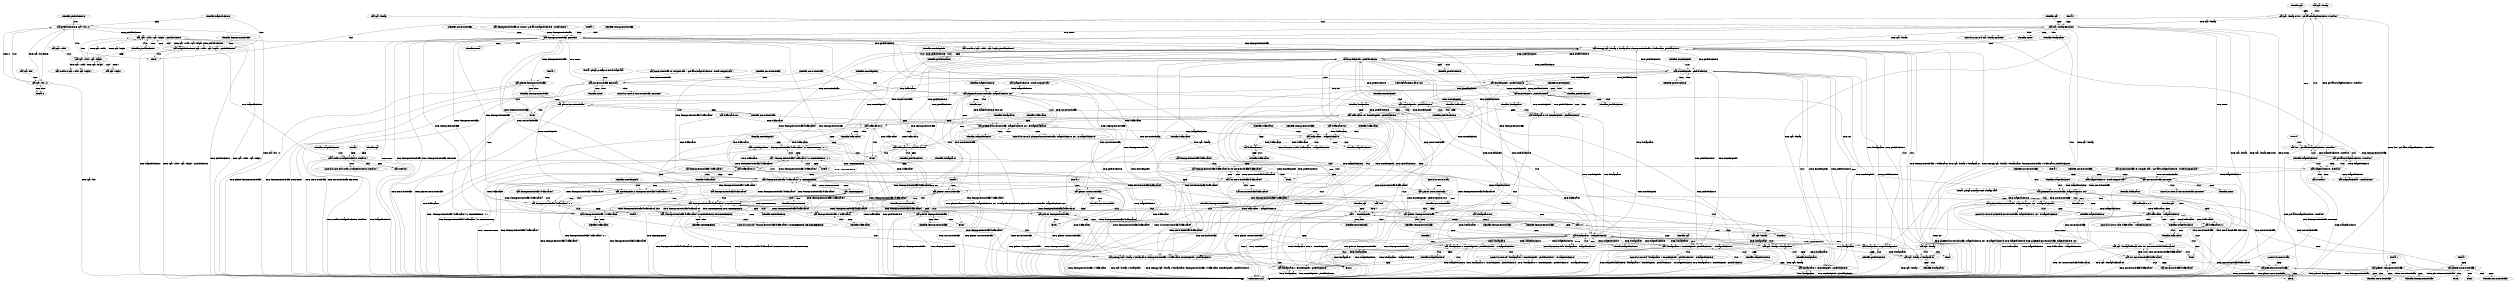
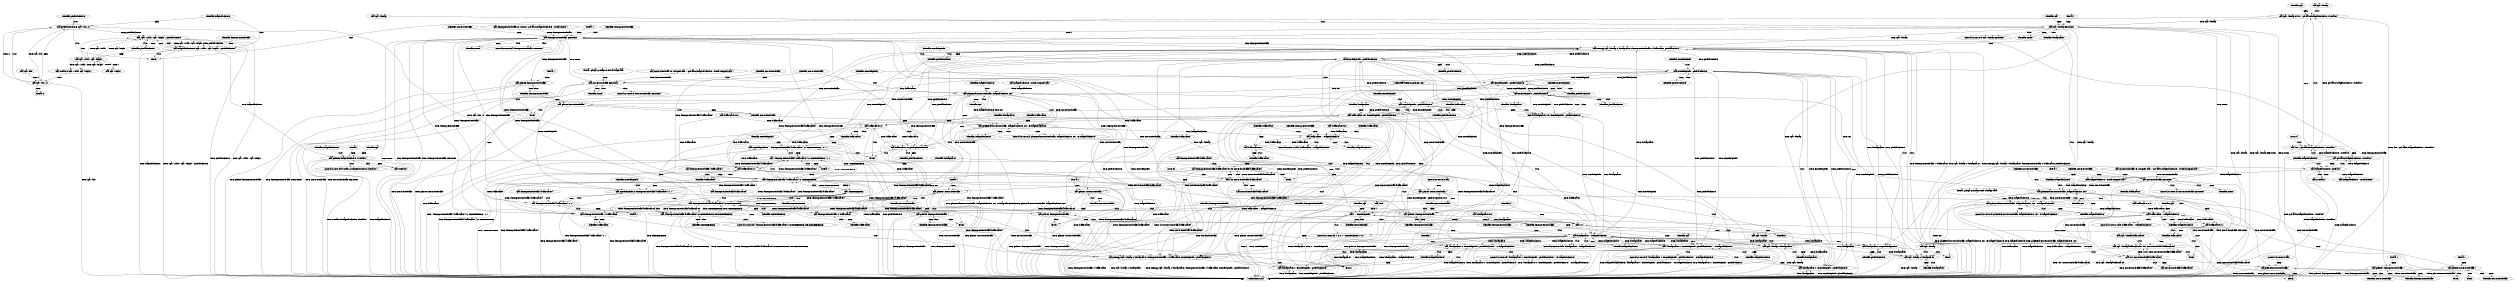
edge "(Call,tga->bitmap == NULL)" -> "(Call,decompression_buffer == NULL)": label "DDG: NULL" -> "DDG: i"
node "(Call,tga->width)": removed
node "(ControlStructure,if (decompression_buffer == NULL))": added
node "(Call,overflow2(tga->width * tga->height, pixel_block_size))": removed
edge "(Call,pixel_block_size = (tga->bits / 8))" -> "(Call,tga->bits / 8)": label "FLAG: " -> "CFG: "
edge "(Call,tga->height)" -> "(Call,tga->width * tga->height)": label "AST: " -> "NULL: "
edge "(Call,tga->bits)" -> "(Call,tga->bits / 8)": label "AST: " -> "DDG: i"
node "(MethodParameterIn,caret *ctx)": label "(MethodParameterIn,caret *ctx)" -> "(MethodParameterIn,gdIOCtx *ctx)"
edge "(Literal,8)" -> "(Call,tga->bits / 8)": now "(Call,overflow2(tga->width, tga->height))" -> "(Call,tga->bits / 8)"
node "(Call,bitmap_caret += (encoded_pixels * pixel_block_size))": label "(Call,bitmap_caret += (encoded_pixels * pixel_block_size))" -> "(Literal,bitmap_caret += (encoded_pixels * pixel_block_size))"
edge "(Call,decompression_buffer == NULL)" -> "(Call,decompression_buffer[buffer_caret] & TGA_RLE_FLAG)": label "DDG: conversion_buffer" -> "DDG: decompression_buffer"
node "1000904": label "1000904" -> "1000204"
node "(Call,buffer_caret += pixel_block_size)": label "(Call,buffer_caret += pixel_block_size)" -> "(Call,buffer_caret += pixel_gdGetBuf_size)"
edge "(Call,(int *) gdMalloc(image_block_size * sizeof(int)))" -> "(Call,gdMalloc(image_block_size * sizeof(int)))": label "AST: " -> "CFG: "
node "(Call,overflow2(image_block_size, sizeof(int)))": label "(Call,overflow2(image_block_size, sizeof(int)))" -> "(Call,gdFree2(image_block_size, sizeof(int)))"
node "1000345": added
node "(Call,image_block_size * sizeof(int))": label "(Call,image_block_size * sizeof(int))" -> "(Call,image_block_size * pixel(int))"
node "(Call,image_block_char * sizeof(uint8_t))": label "(Call,image_block_char * sizeof(uint8_t))" -> "(Call,image_block_size * sizeof(uint8_t))"
edge "(Call,decompression_buffer[ buffer_caret ] & !TGA_RLE_FLAG)" -> "(Call,decompression_buffer[ buffer_caret ] + 1)": removed, label "DDG: decompression_buffer[ buffer_caret ]"
edge "(Call,decompression_buffer[ buffer_caret ] & !TGA_RLE_FLAG)" -> "(Call,!TGA_RLE_FLAG)": label "CFG: " -> "FLAG: i"
edge "(Call,!TGA_RLE_FLAG)" -> "(Call,decompression_buffer[buffer_caret] & TGA_RLE_FLAG)": added, label "DDG: TGA_RLE_FLAG"
edge "(Call,gdMalloc(image_block_size * sizeof(int)))" -> "(MethodReturn,int)": label "DDG: decompression_buffer == NULL" -> "DDG: image_block_size * sizeof(int)"
edge "(Call,bitmap_caret = 0)" -> "(Call,bitmap_caret < image_block_size)": now "(Call,bitmap_caret = 0)" -> "(Call,i++)"
node "(ControlStructure,for (i = 0; i < encoded_pixels; i++))": added
node "(Call,tga->bitmap[buffer_caret])": added
edge "(Call,bitmap_caret < image_block_size)" -> "(ControlStructure,while( bitmap_caret < image_block_size ))": label "FLAG: " -> "AST: "
edge "(Call,bitmap_caret < image_block_size)" -> "(Call,bitmap_caret += pixel_image_size)": label "DDG: TGA_RLE_FLAG" -> "DDG: bitmap_caret"
edge "(Call,pixel_block_size = (tga->bits / 8))" -> "(MethodReturn,int)": now "(Call,pixel_block_size = (tga->bits / 8))" -> "(Call,decompression_buffer[buffer_caret] & TGA_RLE_FLAG)"
node "1000269": added
